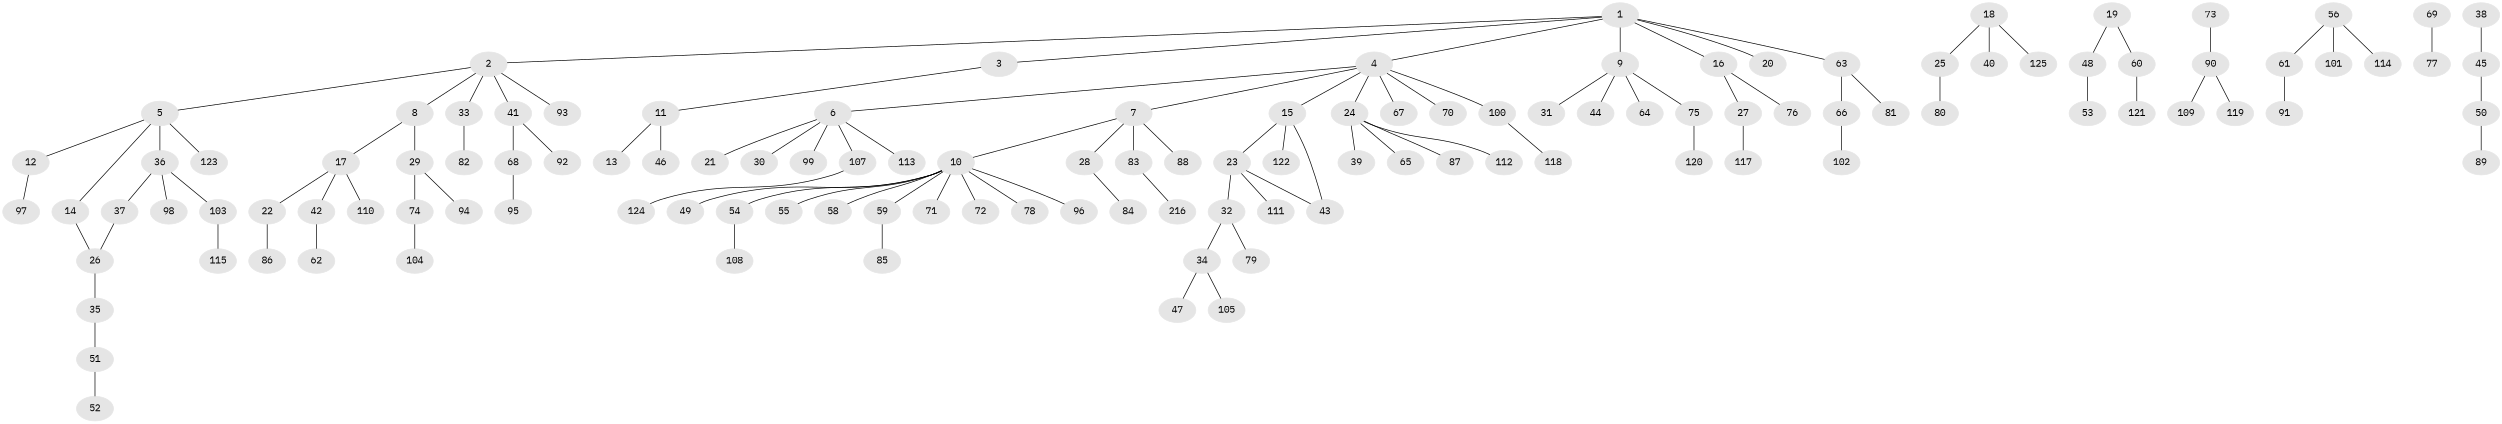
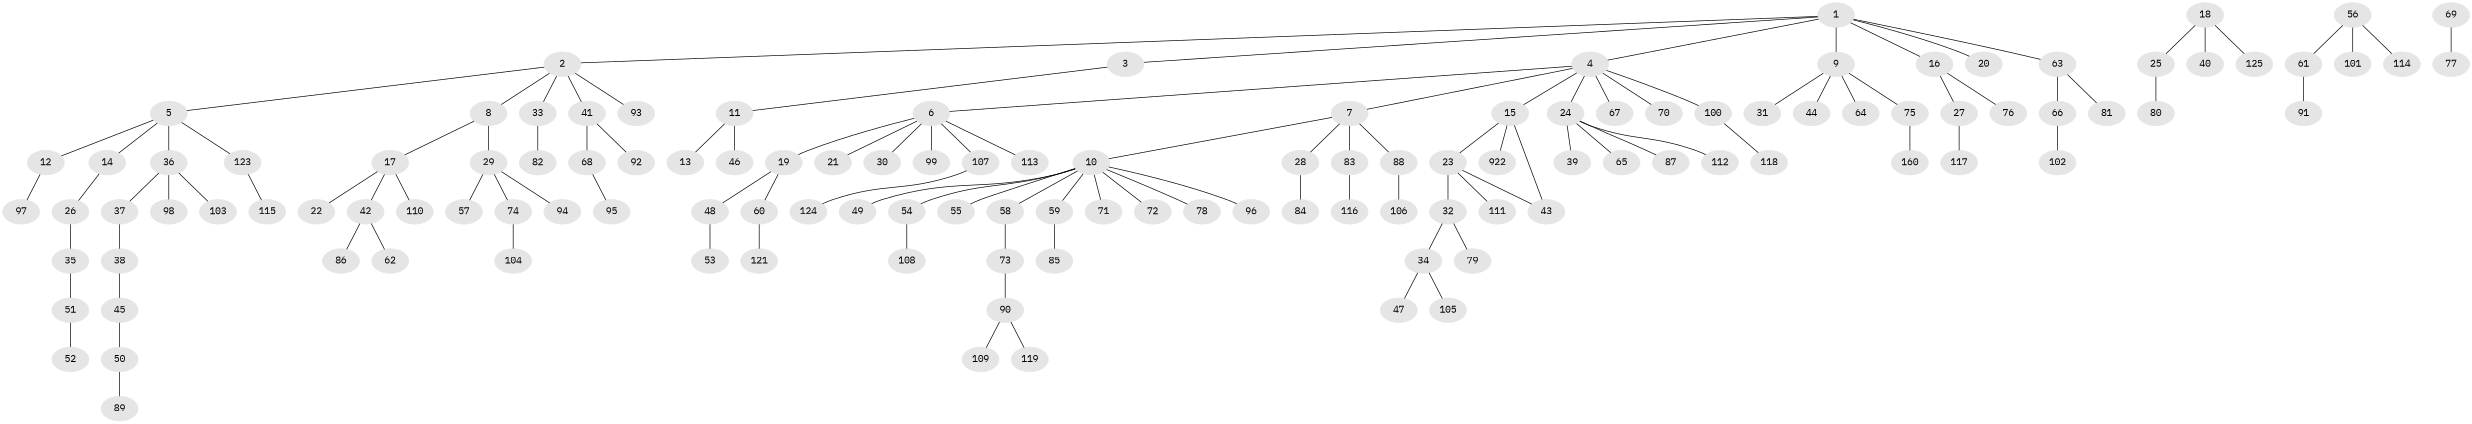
edge "6" -- "19": added
node "122": label "122" -> "922"
node "120": label "120" -> "160"
node "57": added
node "216": label "216" -> "116"
node "106": added
edge "37" -- "26": now "37" -- "38"
edge "103" -- "115": now "123" -- "115"
edge "22" -- "86": now "42" -- "86"
edge "58" -- "73": added
